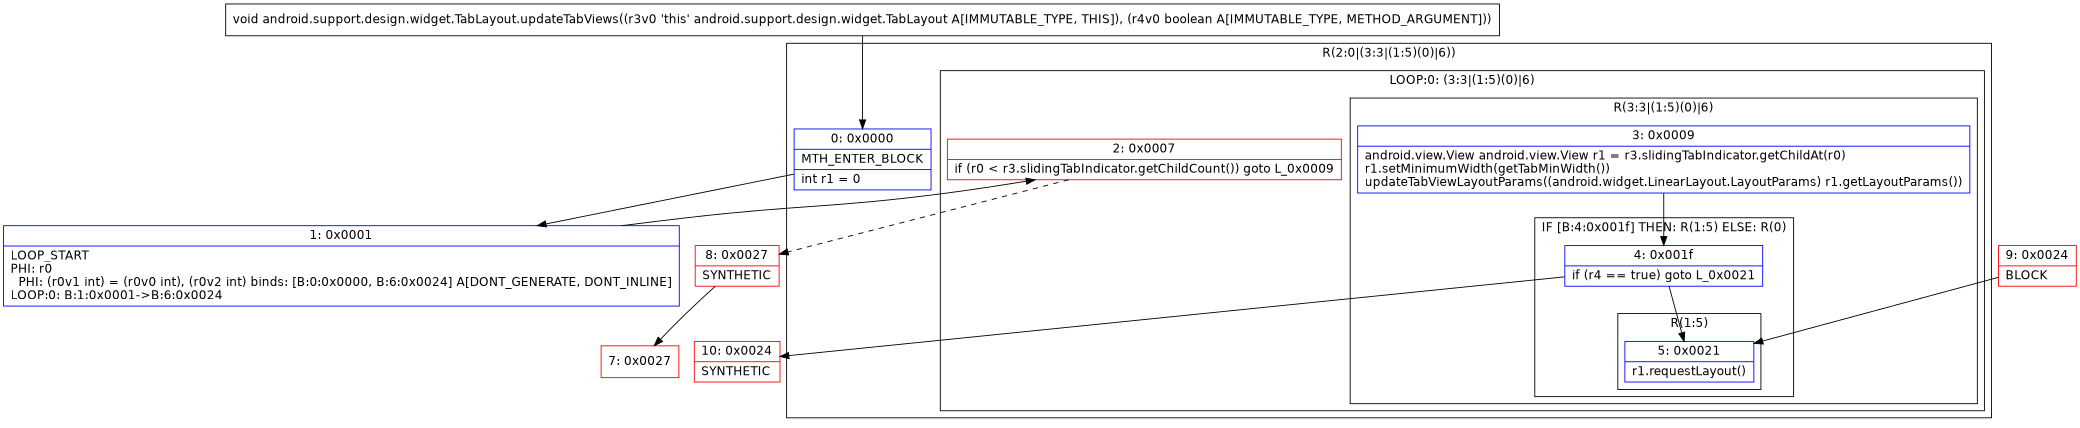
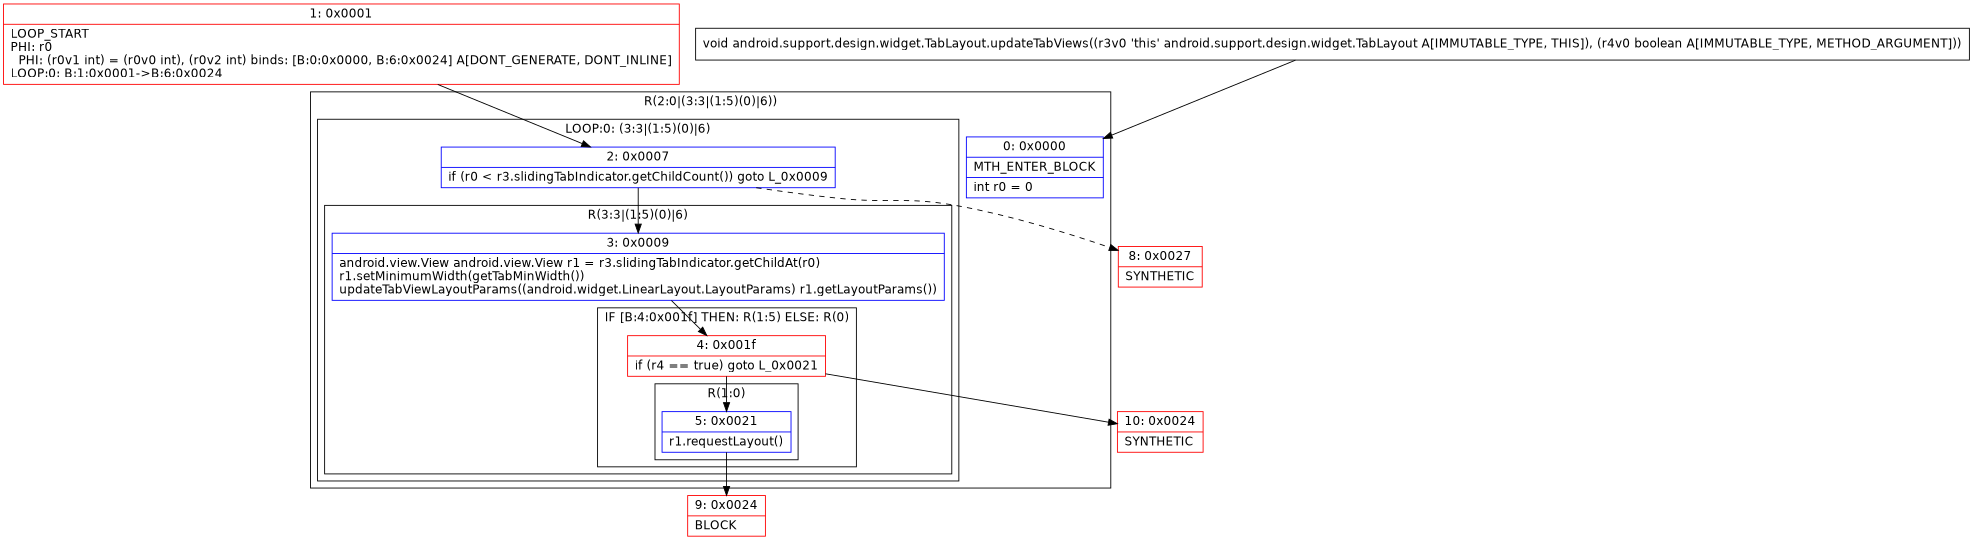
node "2: 0x0007": color red -> blue
node "0: 0x0000": text "int r1 = 0" -> "int r0 = 0"
edge "0: 0x0000" -> "1: 0x0001": removed
edge "2: 0x0007" -> "3: 0x0009": added
node "1: 0x0001": color blue -> red
node "4: 0x001f": color blue -> red
edge "9: 0x0024" -> "5: 0x0021": reversed
cluster "R(1:5)": label "R(1:5)" -> "R(1:0)"
node "7: 0x0027": removed
